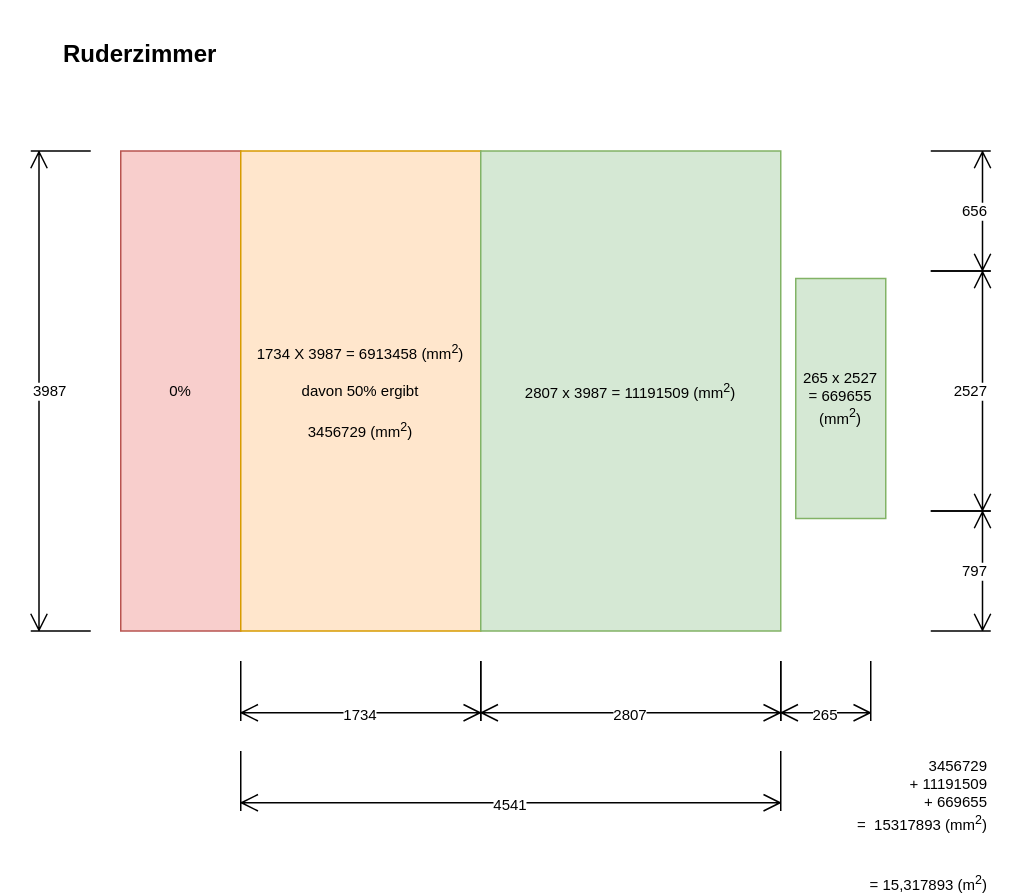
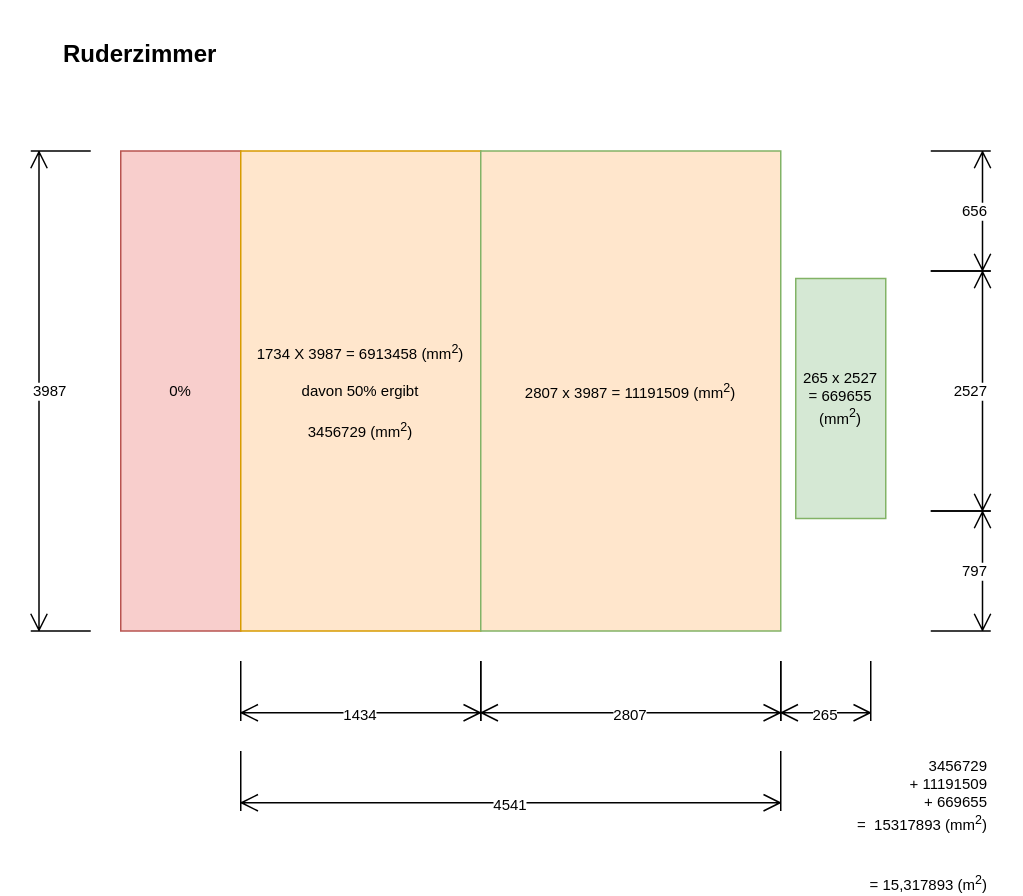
node "2807 x 3987 = 11191509 (mm2)": fillcolor #d5e8d4 -> #ffe6cc
node "1734": label "1734" -> "1434"
